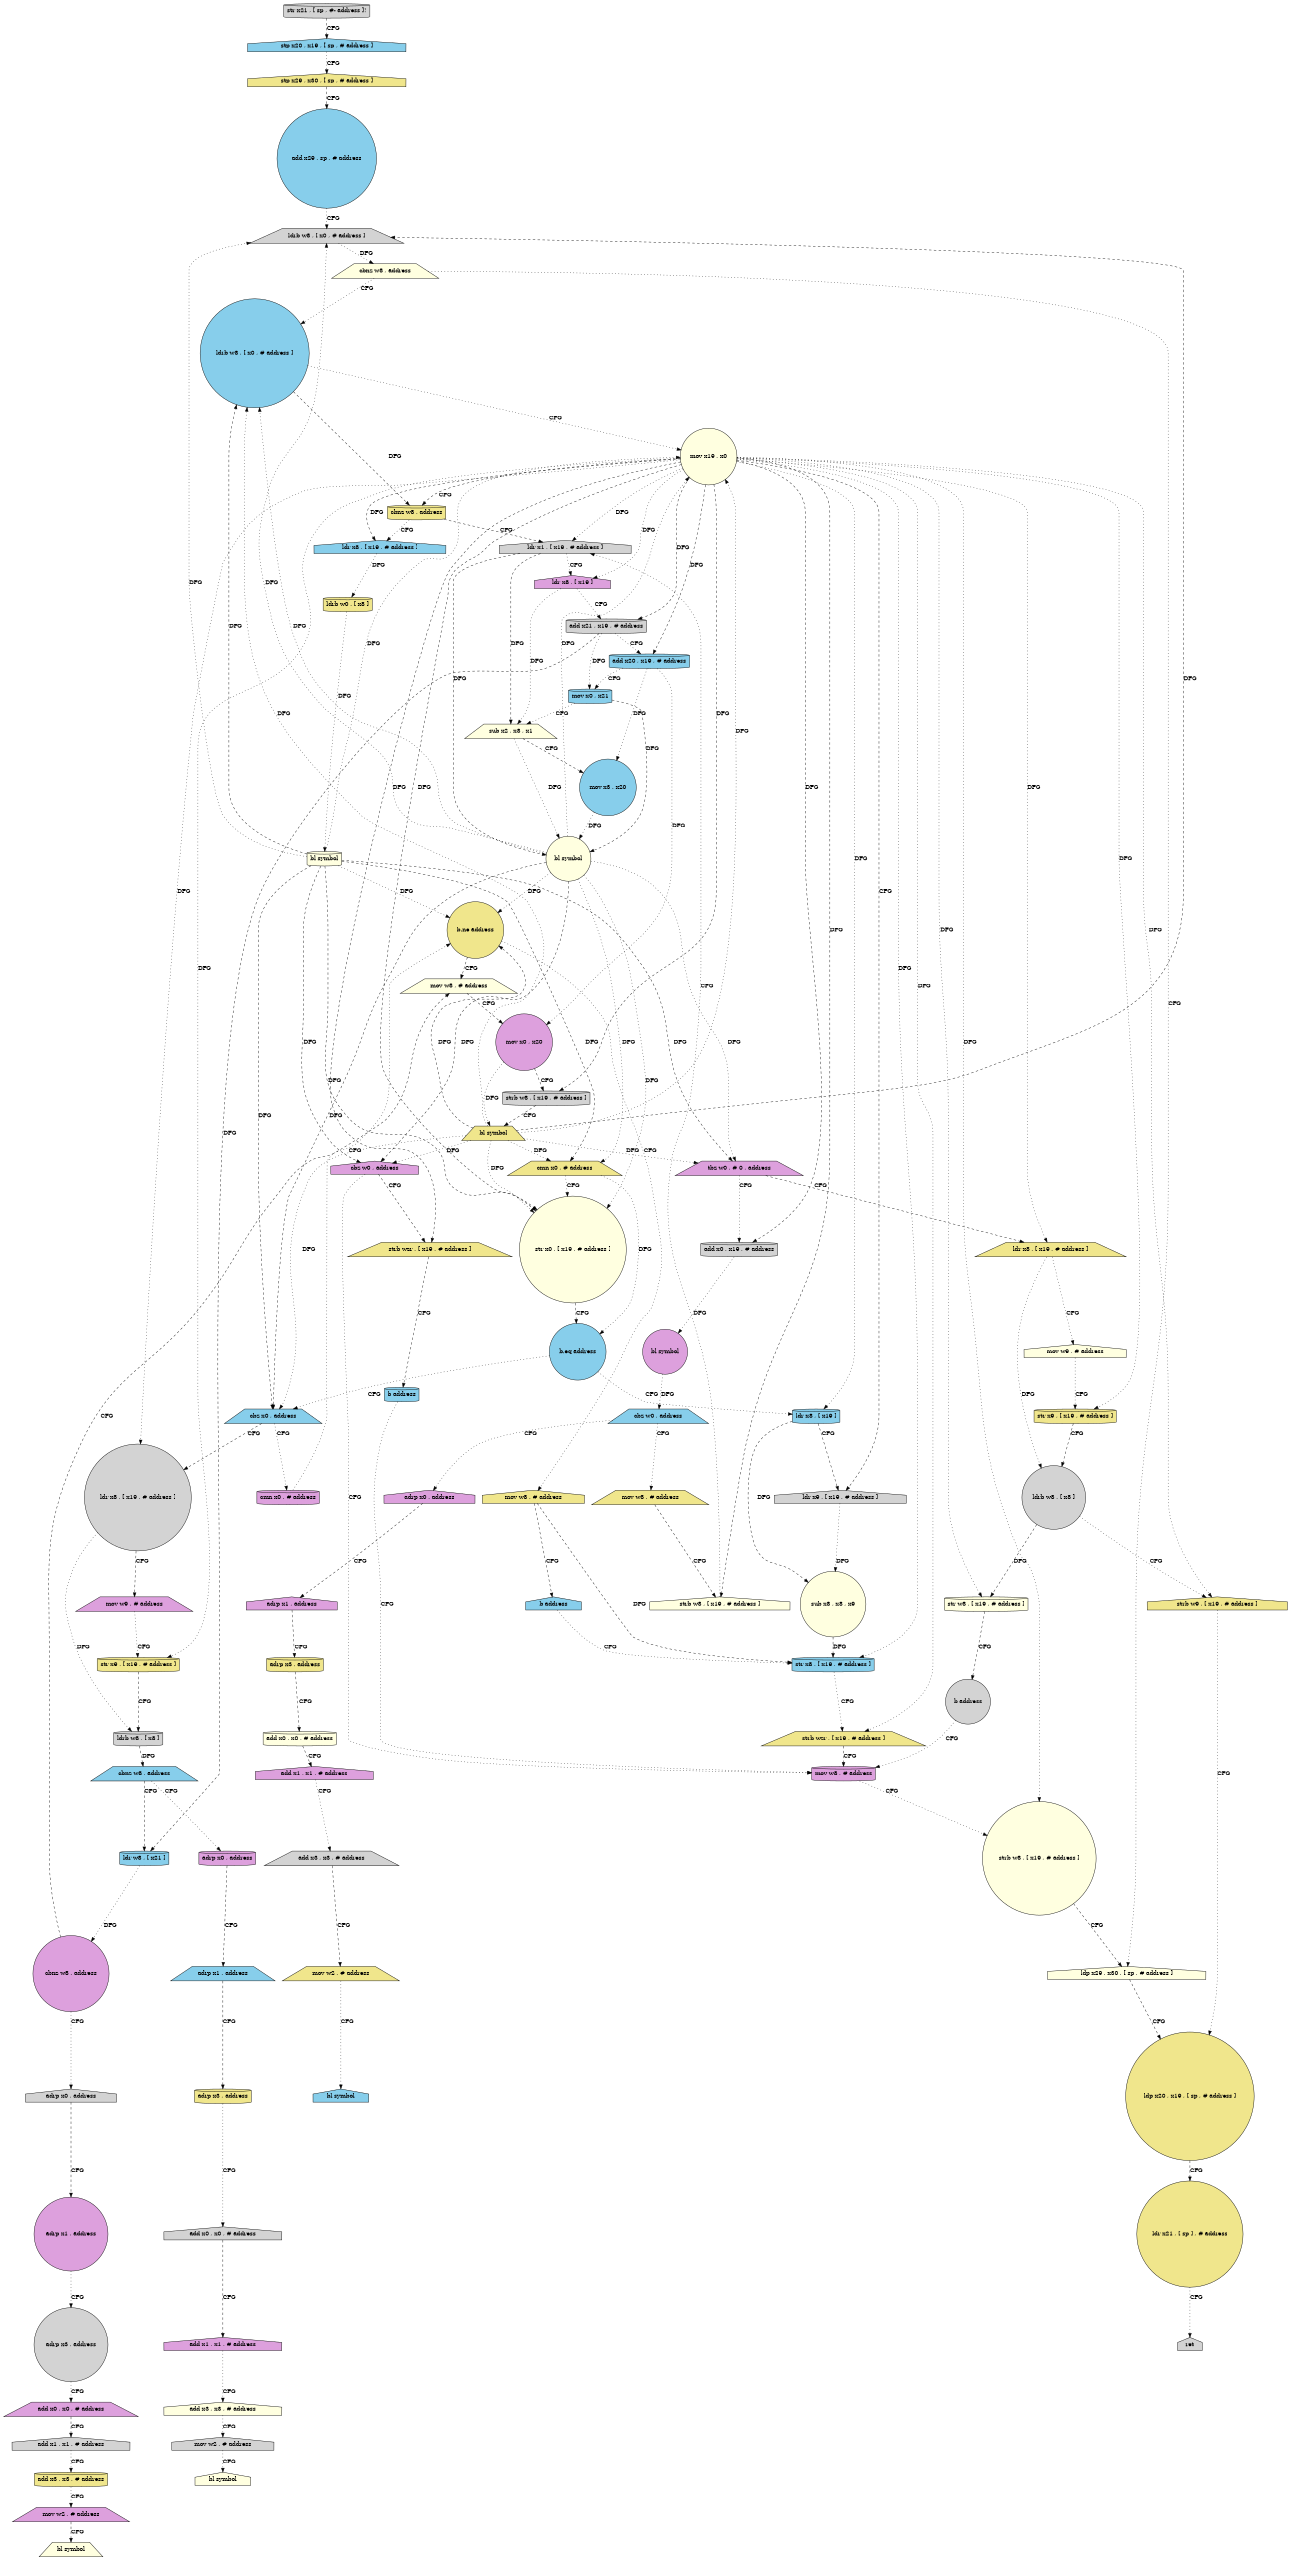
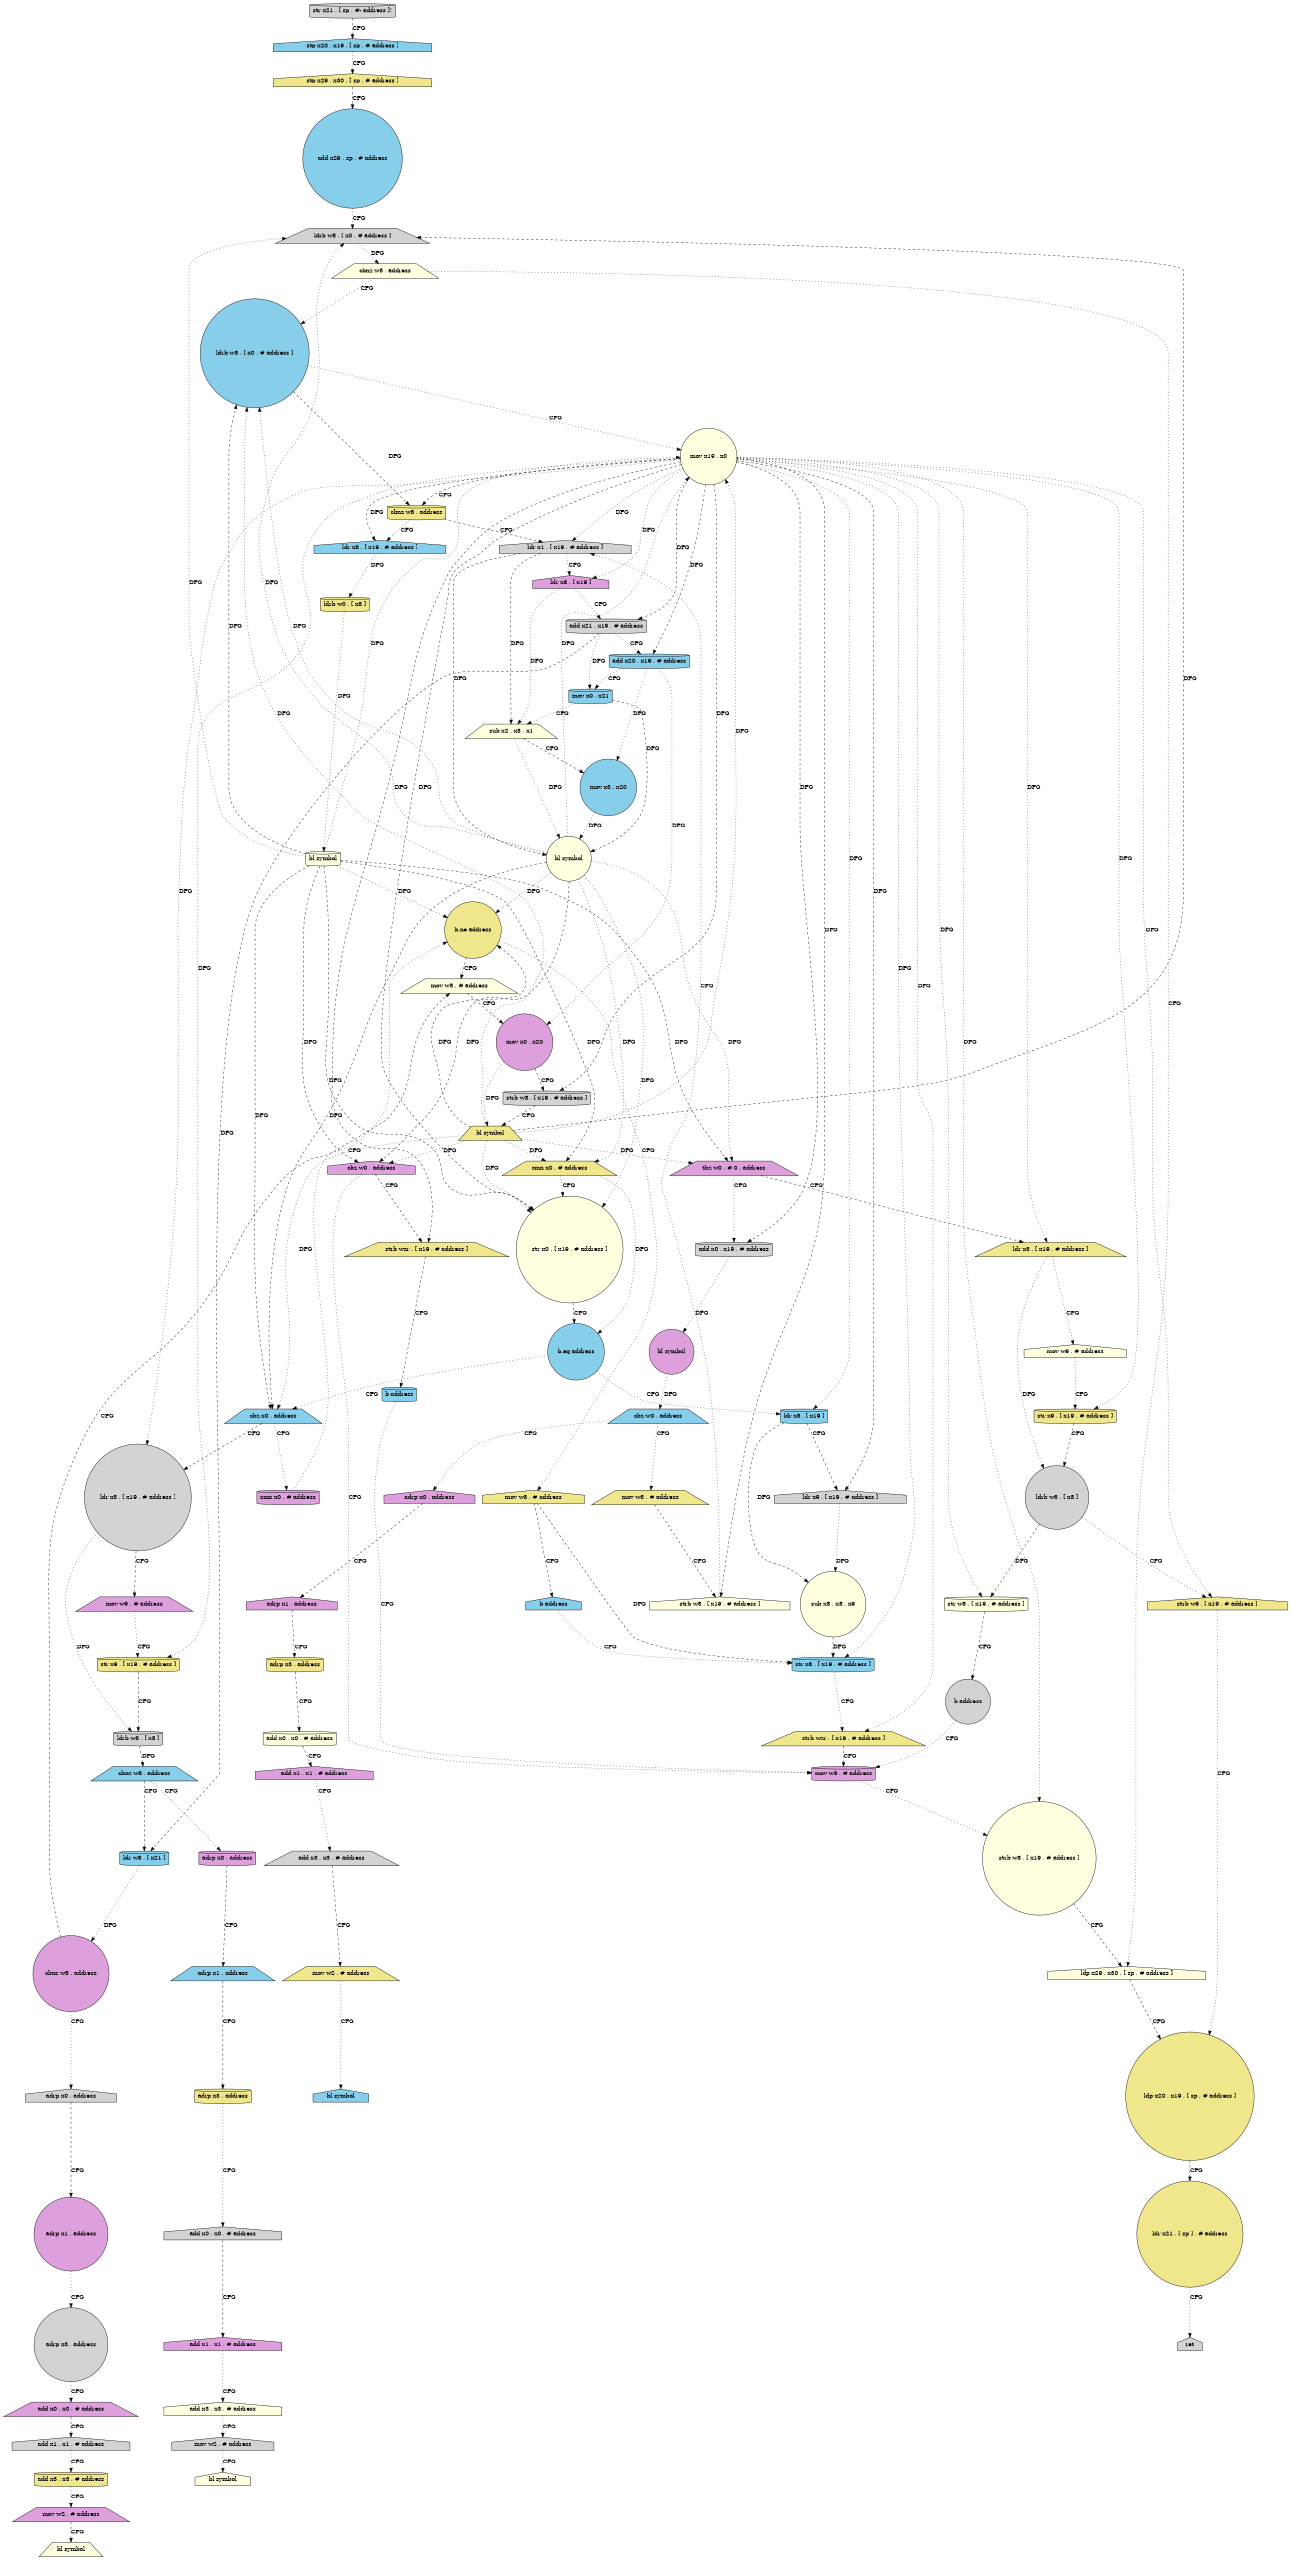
edge "mov x19 , x0" -> "ldr x9 , [ x19 , # address ]": label "CFG" -> "DFG"
